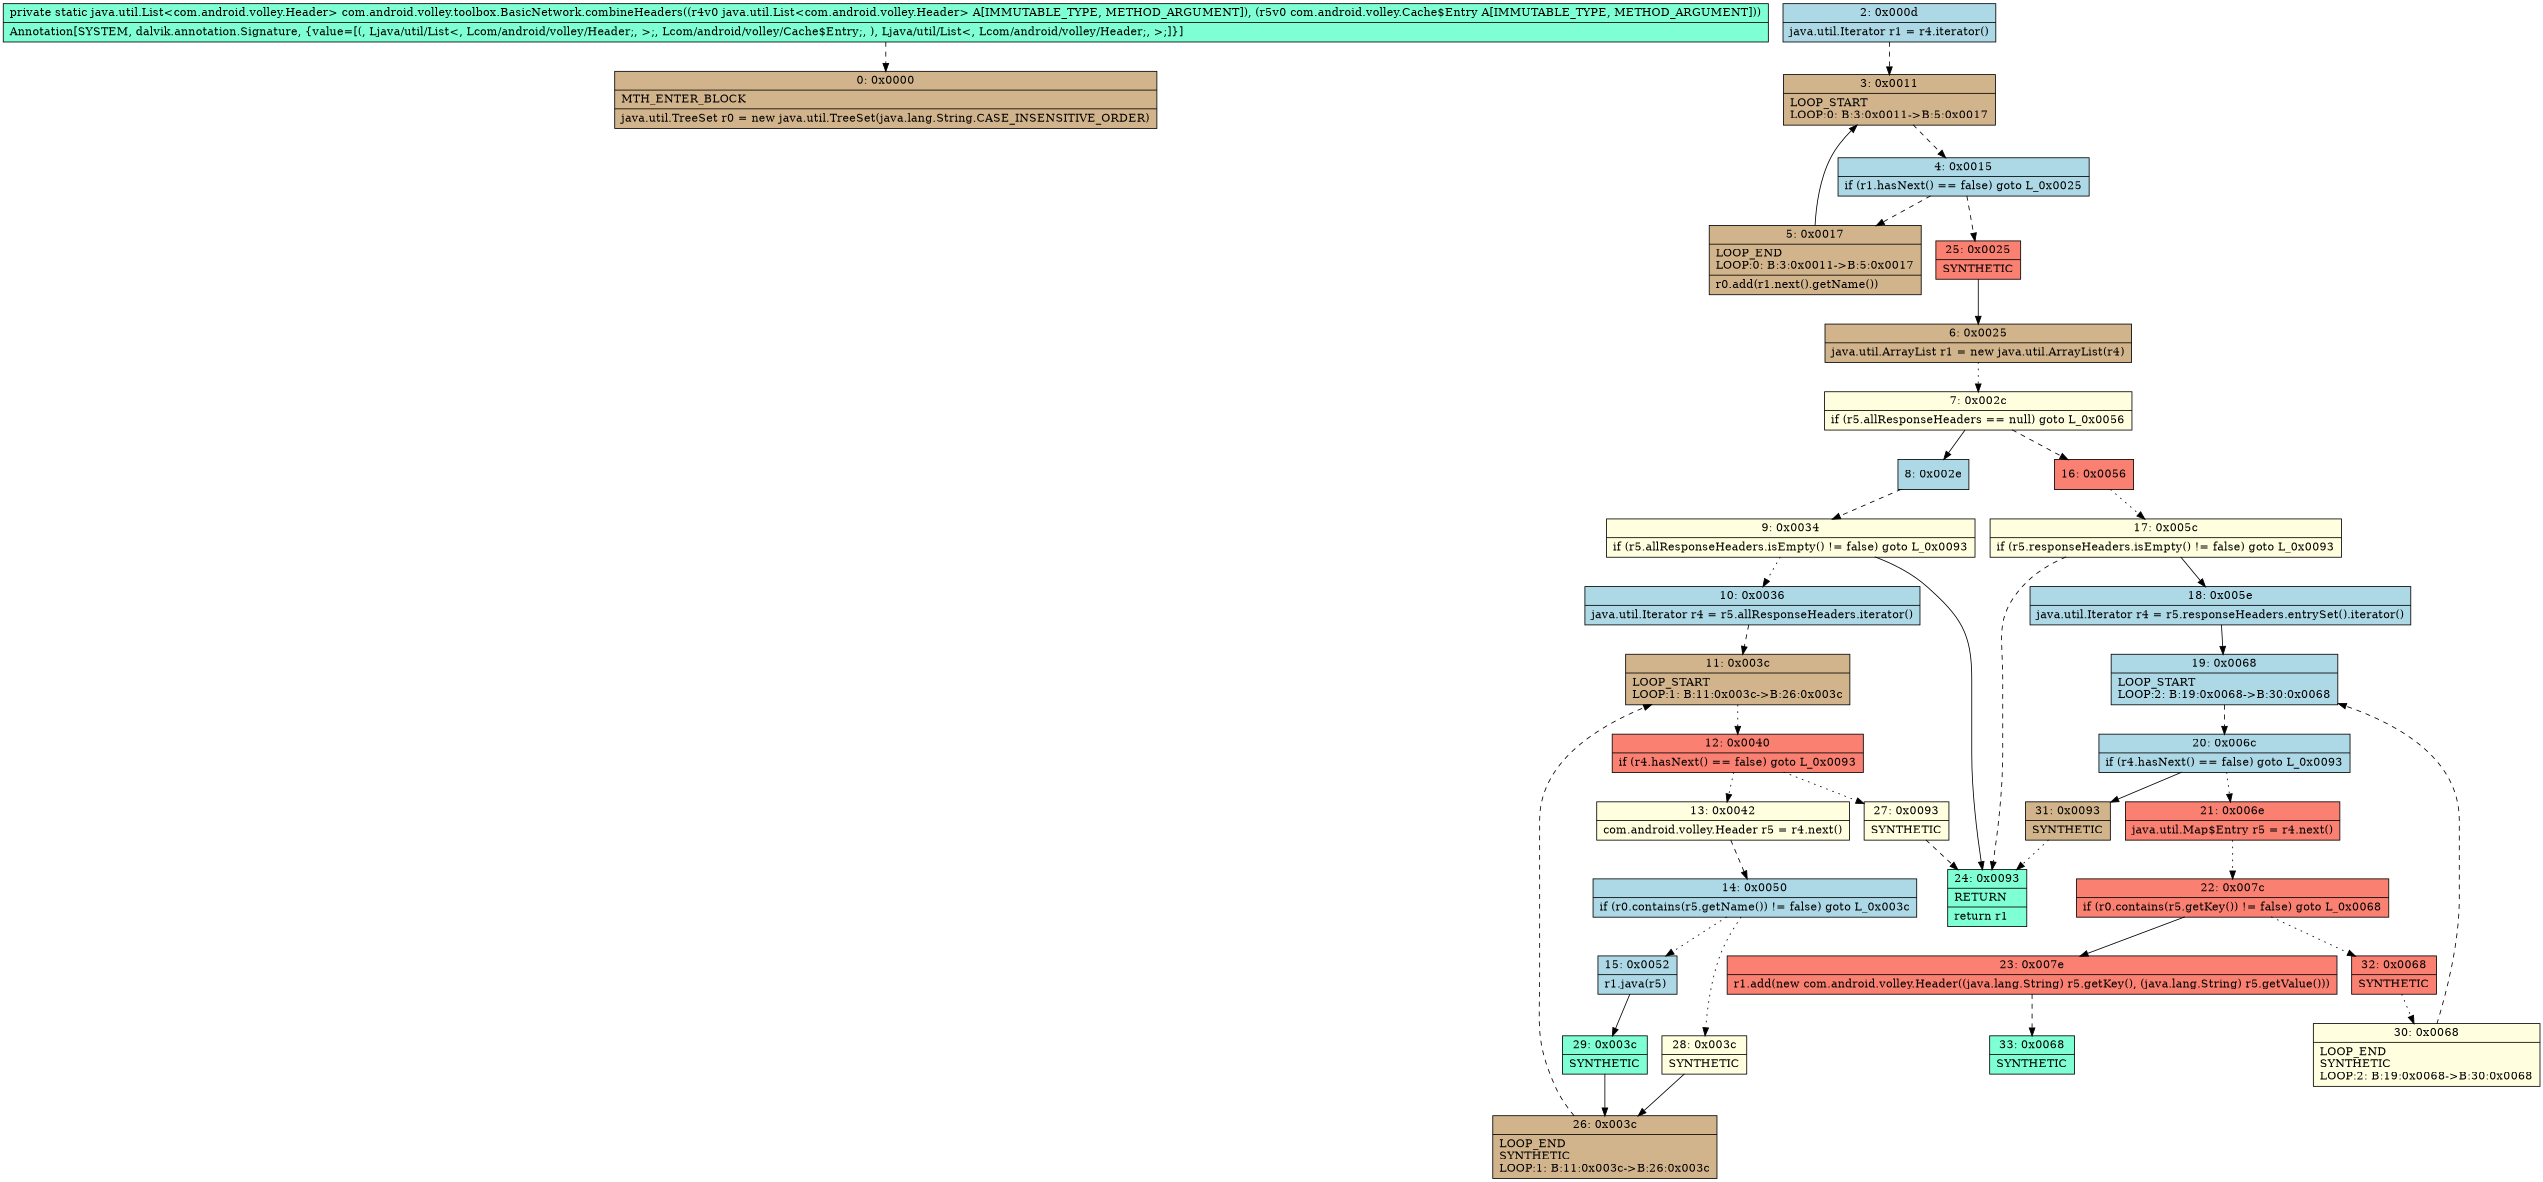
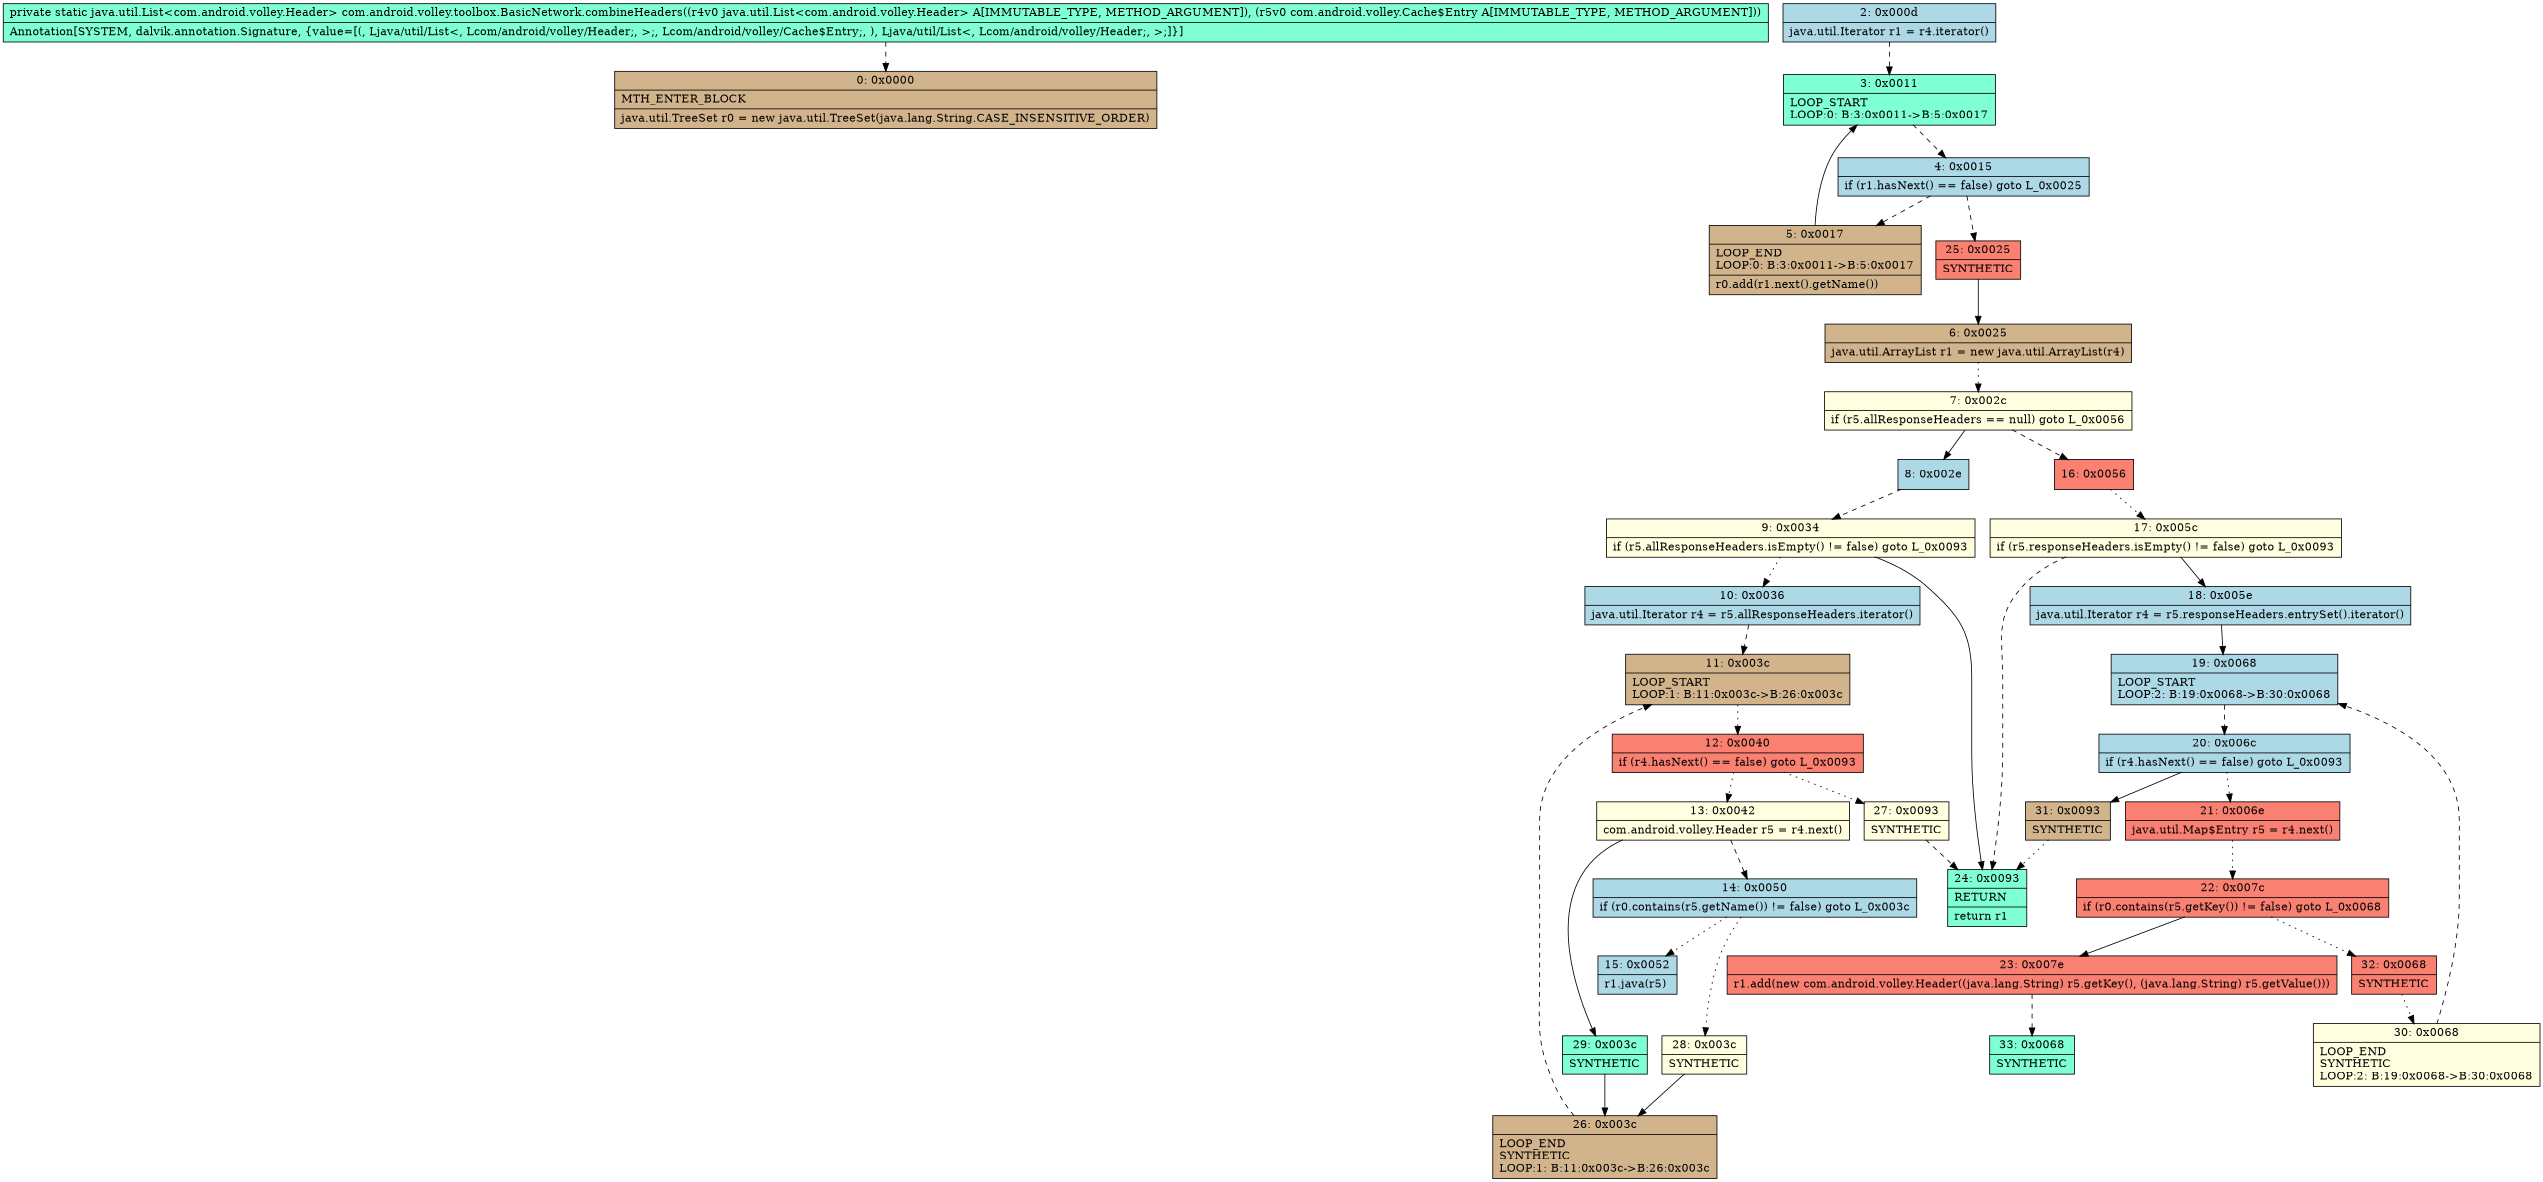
node "3: 0x0011": fillcolor tan -> aquamarine
edge "15: 0x0052" -> "29: 0x003c": now "13: 0x0042" -> "29: 0x003c"
